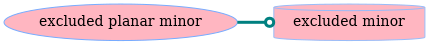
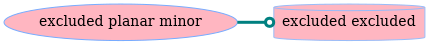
node "excluded minor": label "excluded minor" -> "excluded excluded"
